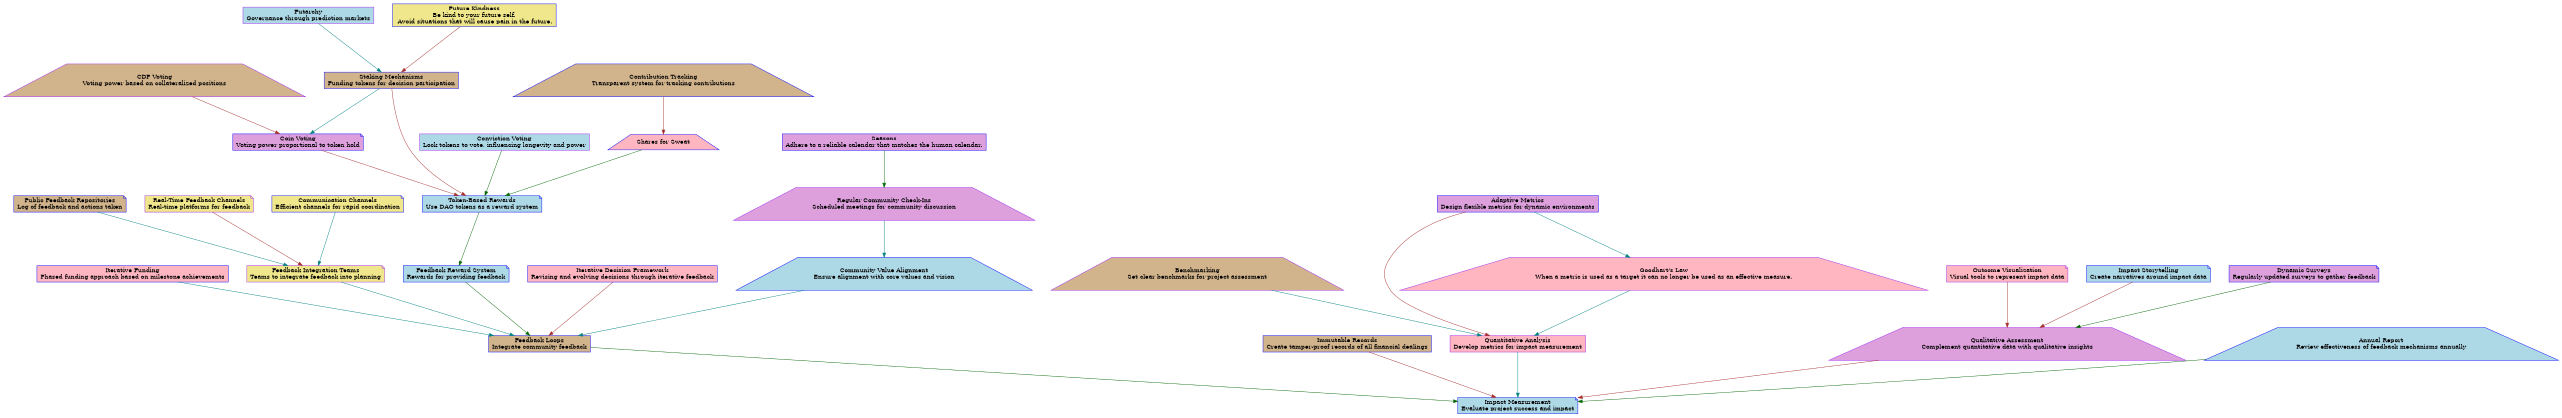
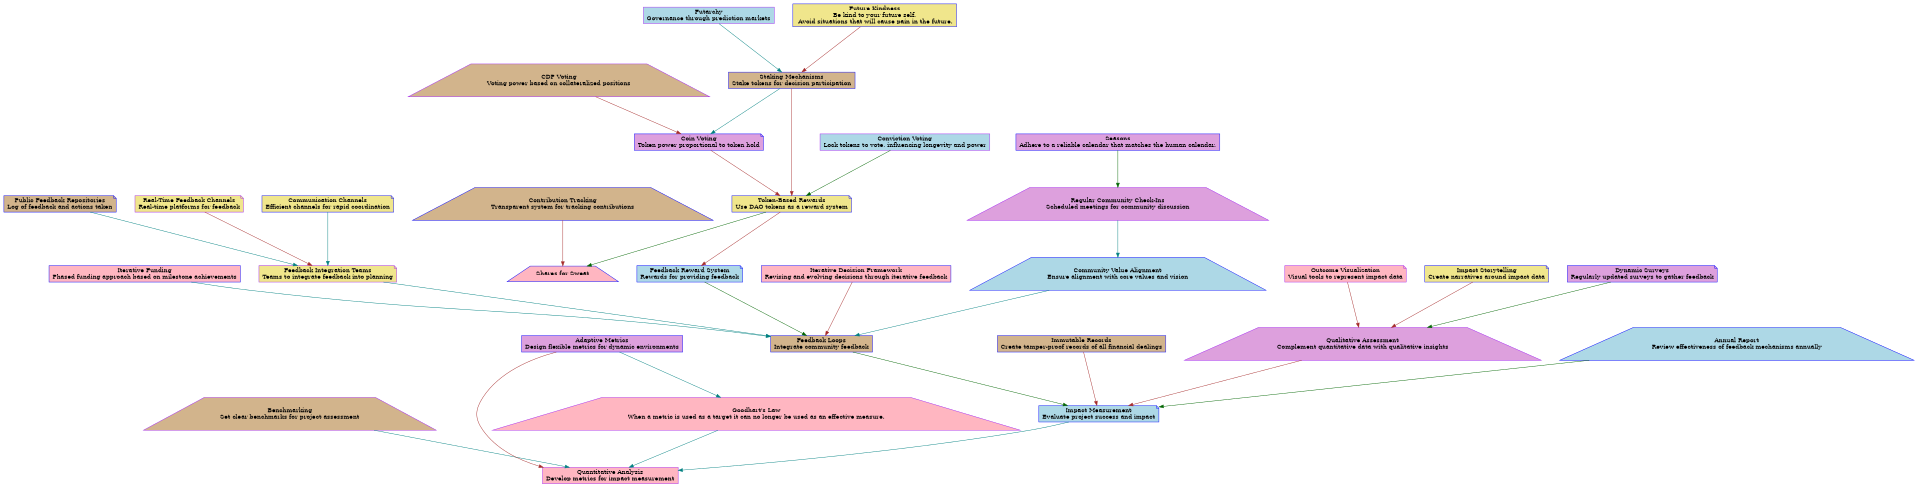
node "Staking Mechanisms Funding tokens for decision participation": label "Staking Mechanisms Funding tokens for decision participation" -> "Staking Mechanisms Stake tokens for decision participation"
node "Coin Voting Voting power proportional to token hold": label "Coin Voting Voting power proportional to token hold" -> "Coin Voting Token power proportional to token hold"
edge "Shares for Sweat" -> "Token-Based Rewards Use DAO tokens as a reward system": reversed
node "Token-Based Rewards Use DAO tokens as a reward system": fillcolor lightblue -> khaki
edge "Token-Based Rewards Use DAO tokens as a reward system" -> "Feedback Reward System Rewards for providing feedback": color darkgreen -> brown
node "Impact Storytelling Create narratives around impact data": fillcolor lightblue -> khaki
edge "Quantitative Analysis Develop metrics for impact measurement" -> "Impact Measurement Evaluate project success and impact": reversed
